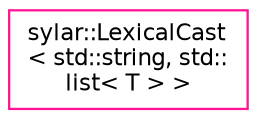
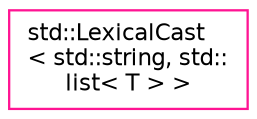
node "sylar::LexicalCast < std::string, std:: list< T > >": label "sylar::LexicalCast < std::string, std:: list< T > >" -> "std::LexicalCast < std::string, std:: list< T > >"
